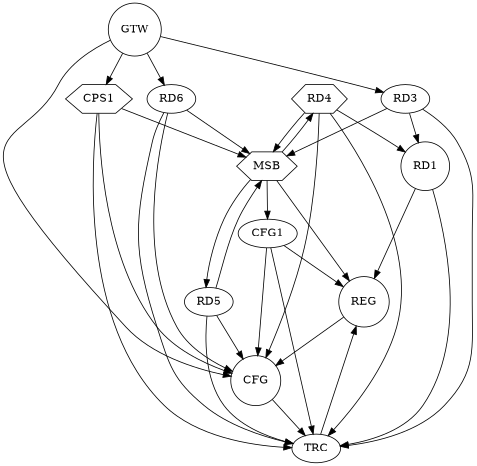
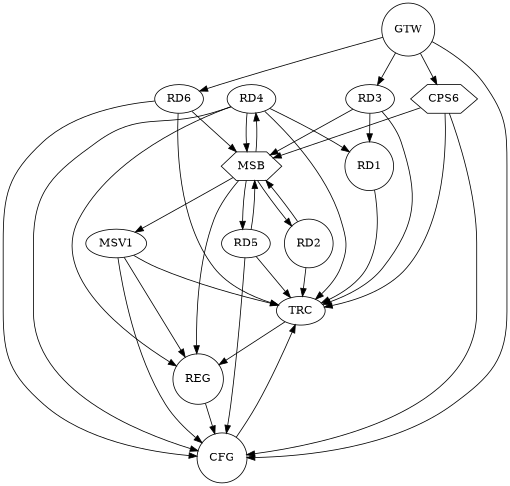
node "CPS1": label "CPS1" -> "CPS6"
node "RD4": shape hexagon -> ellipse
edge "RD1" -> "REG": now "RD4" -> "REG"
node "CFG1": label "CFG1" -> "MSV1"
node "RD2": added
